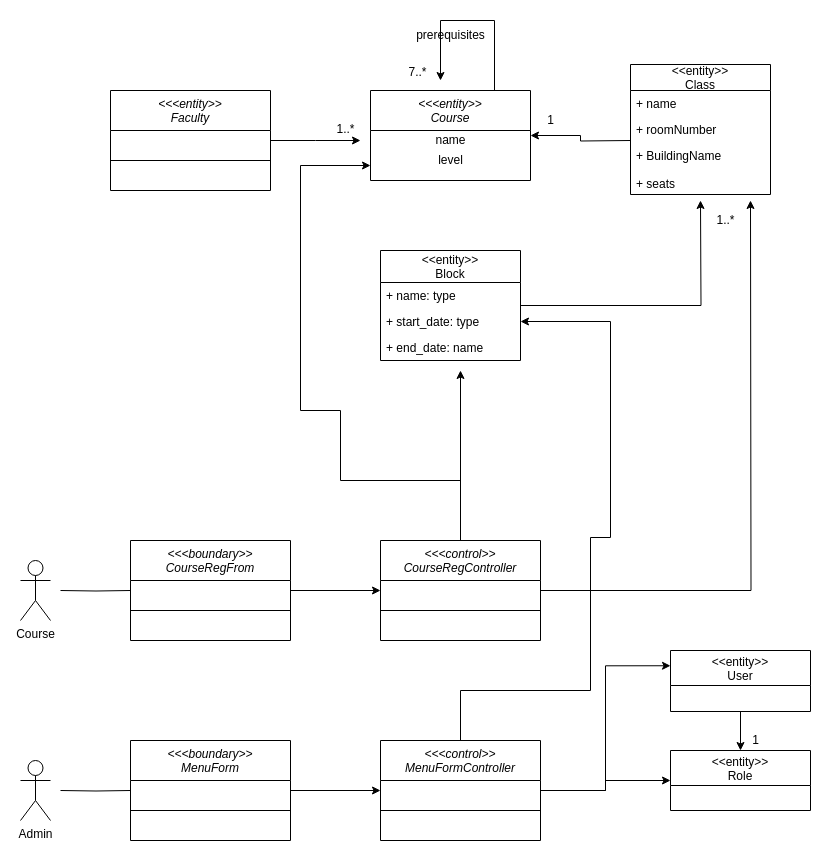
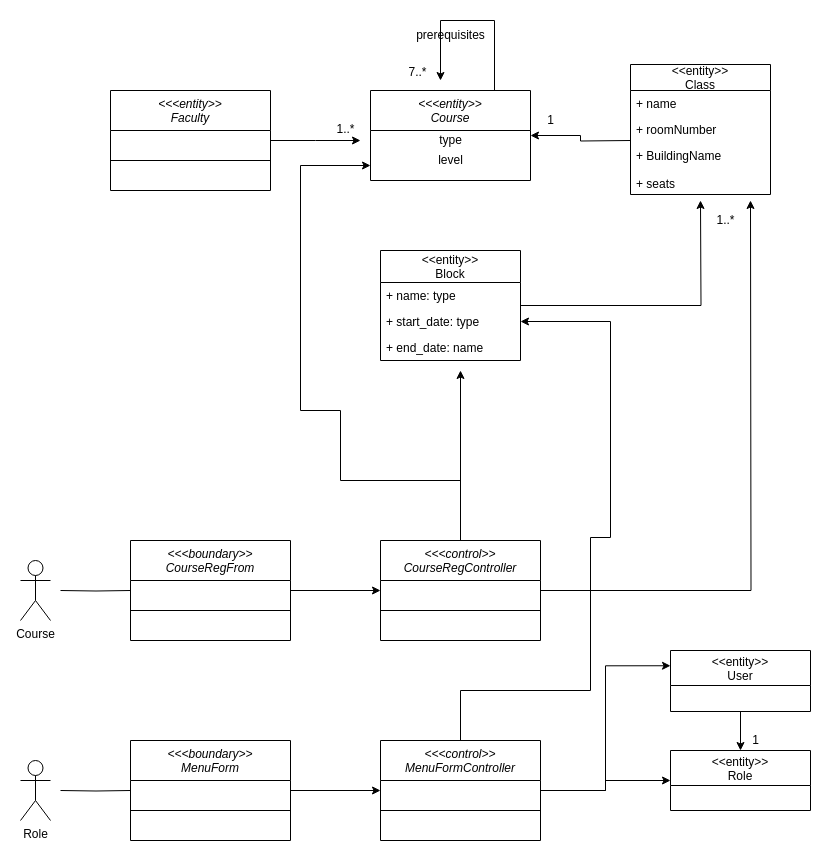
node "name": label "name" -> "type"
node "Admin": label "Admin" -> "Role"
